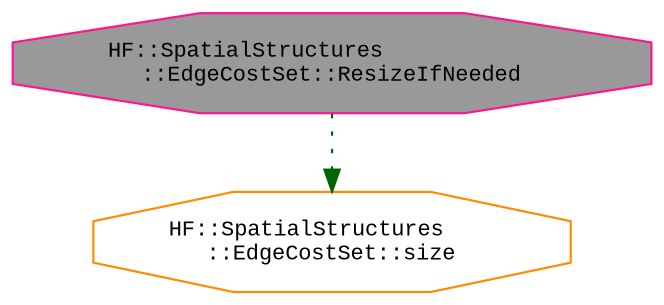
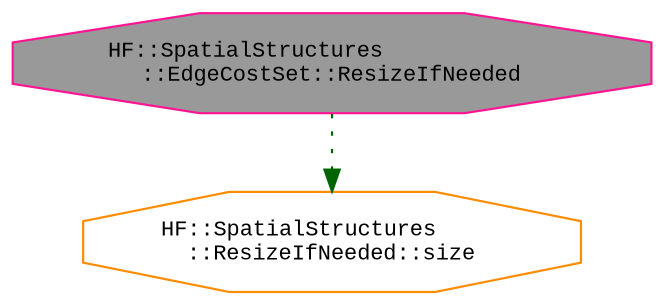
node "HF::SpatialStructures ::EdgeCostSet::size": label "HF::SpatialStructures ::EdgeCostSet::size" -> "HF::SpatialStructures ::ResizeIfNeeded::size"
